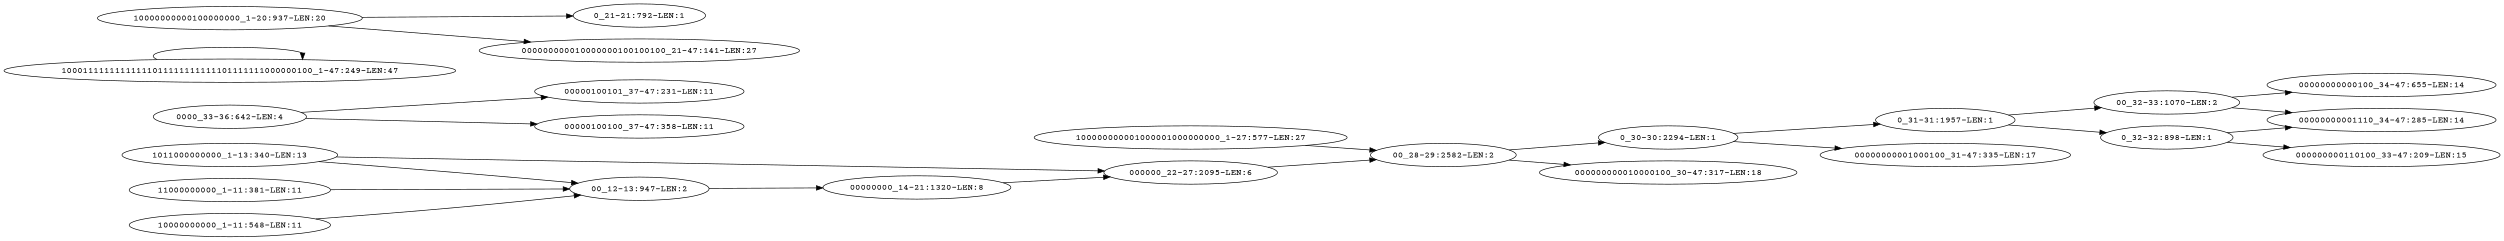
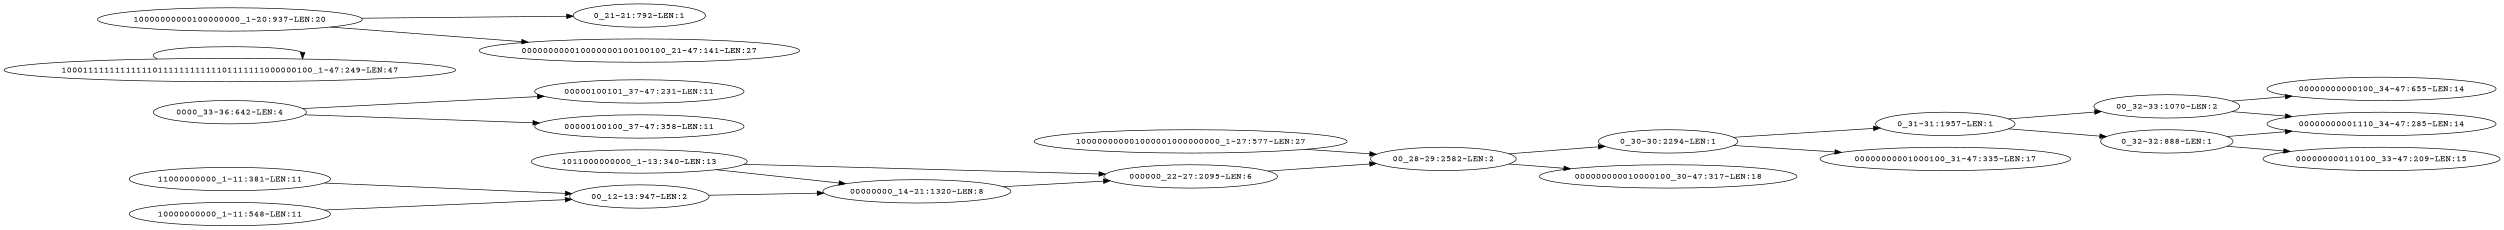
node "0_32-32:898-LEN:1": label "0_32-32:898-LEN:1" -> "0_32-32:888-LEN:1"
edge "1011000000000_1-13:340-LEN:13" -> "00_12-13:947-LEN:2": now "1011000000000_1-13:340-LEN:13" -> "00000000_14-21:1320-LEN:8"
